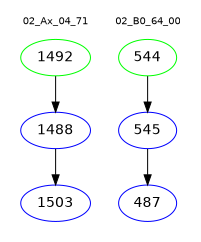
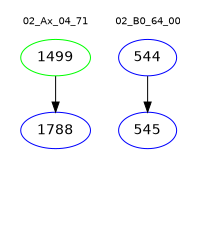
node "1492": label "1492" -> "1499"
node "544": color green -> blue
node "1488": label "1488" -> "1788"
node "1503": removed
node "487": removed
